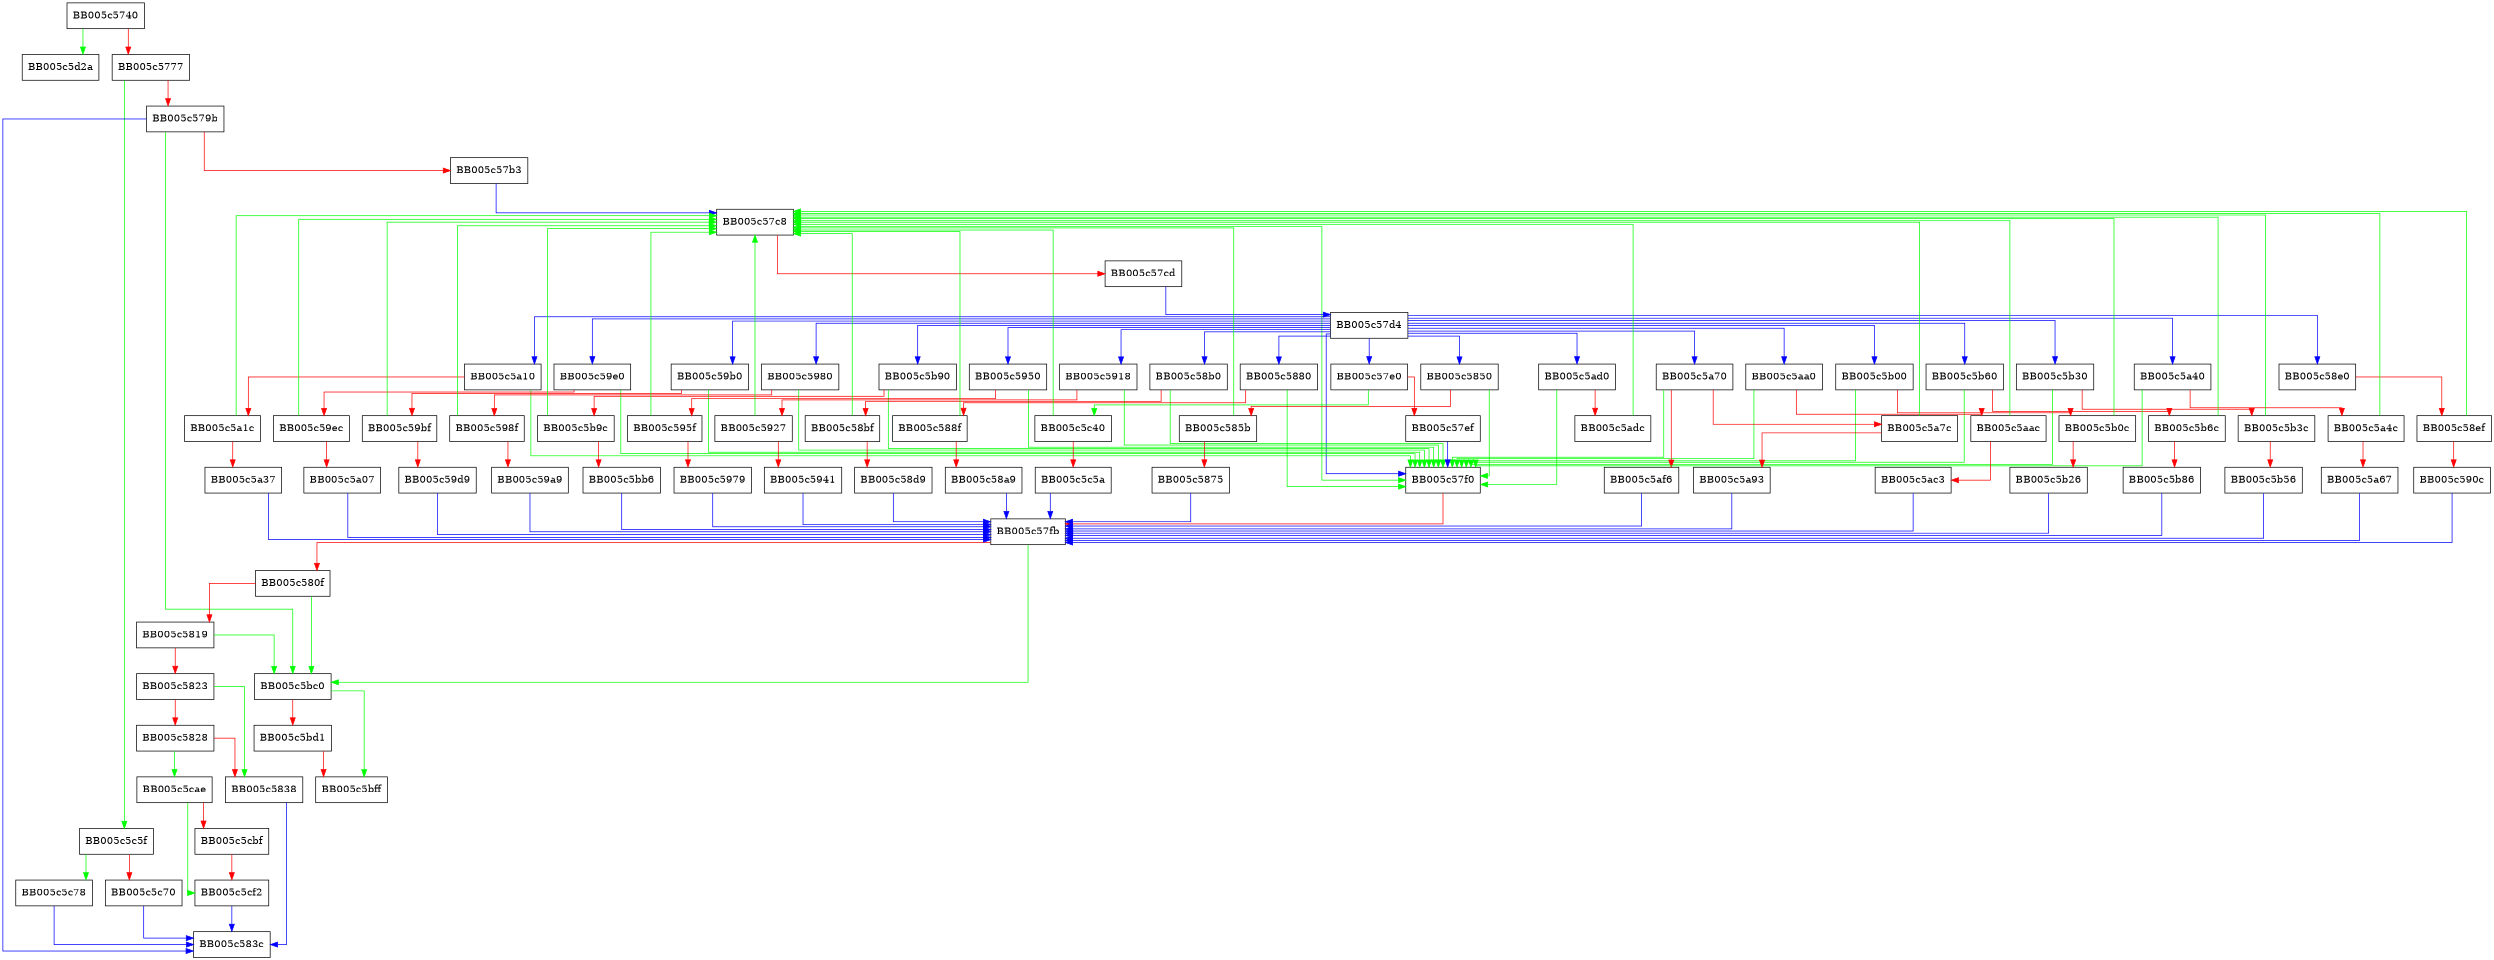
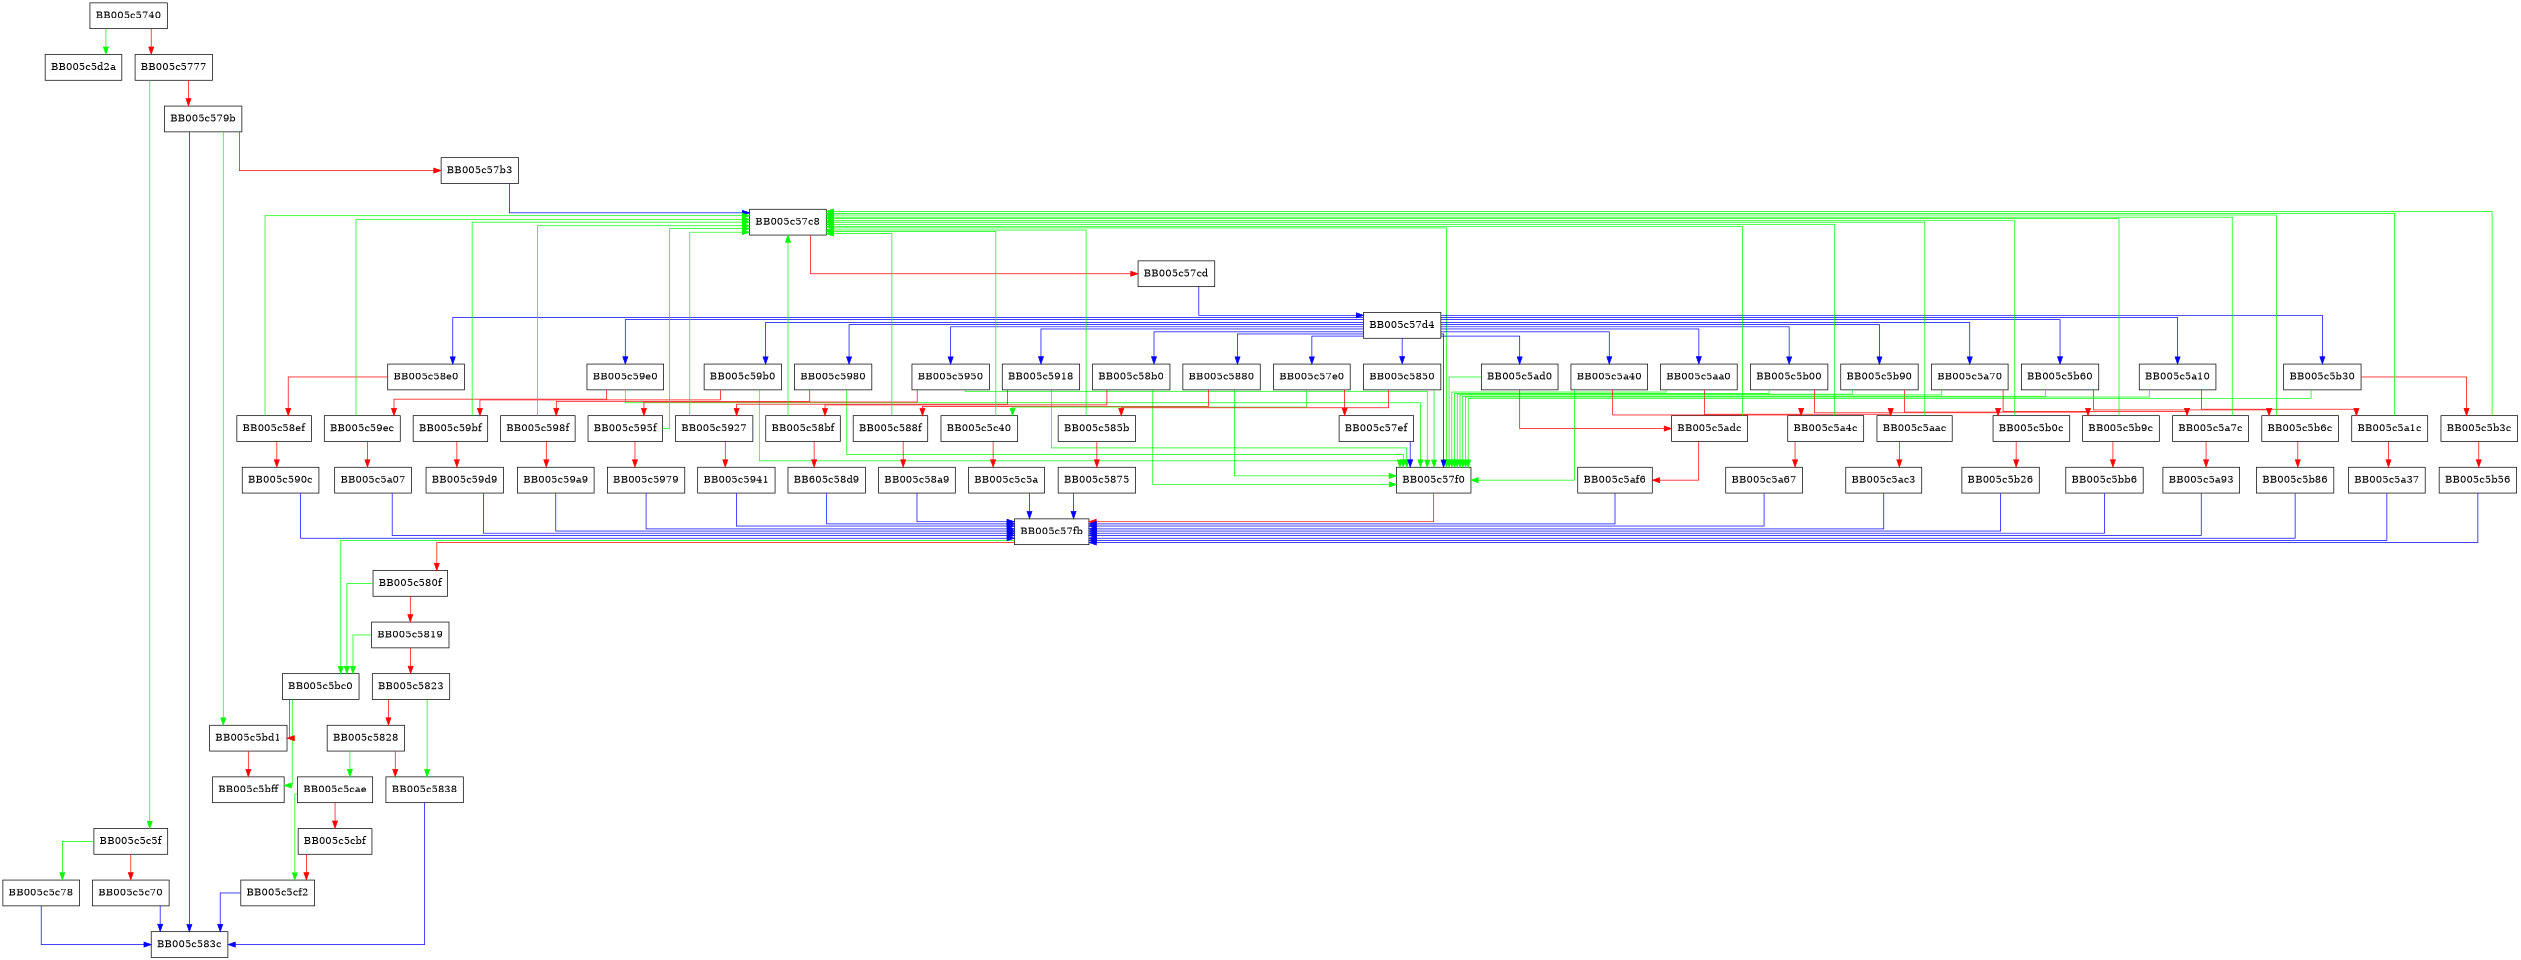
edge "BB005c5a70" -> "BB005c5af6": now "BB005c5adc" -> "BB005c5af6"
edge "BB005c579b" -> "BB005c5bc0": now "BB005c579b" -> "BB005c5bd1"
node "BB005c58d9": label "BB005c58d9" -> "BB605c58d9"
